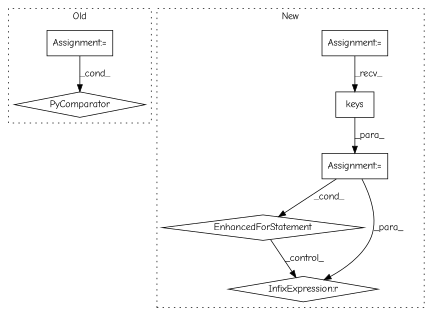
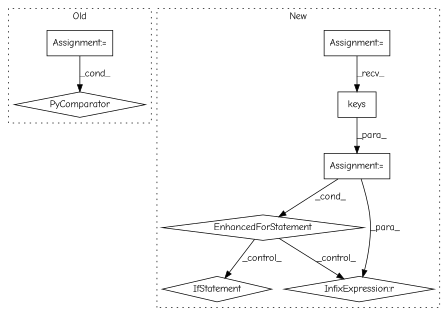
node "IfStatement": added
